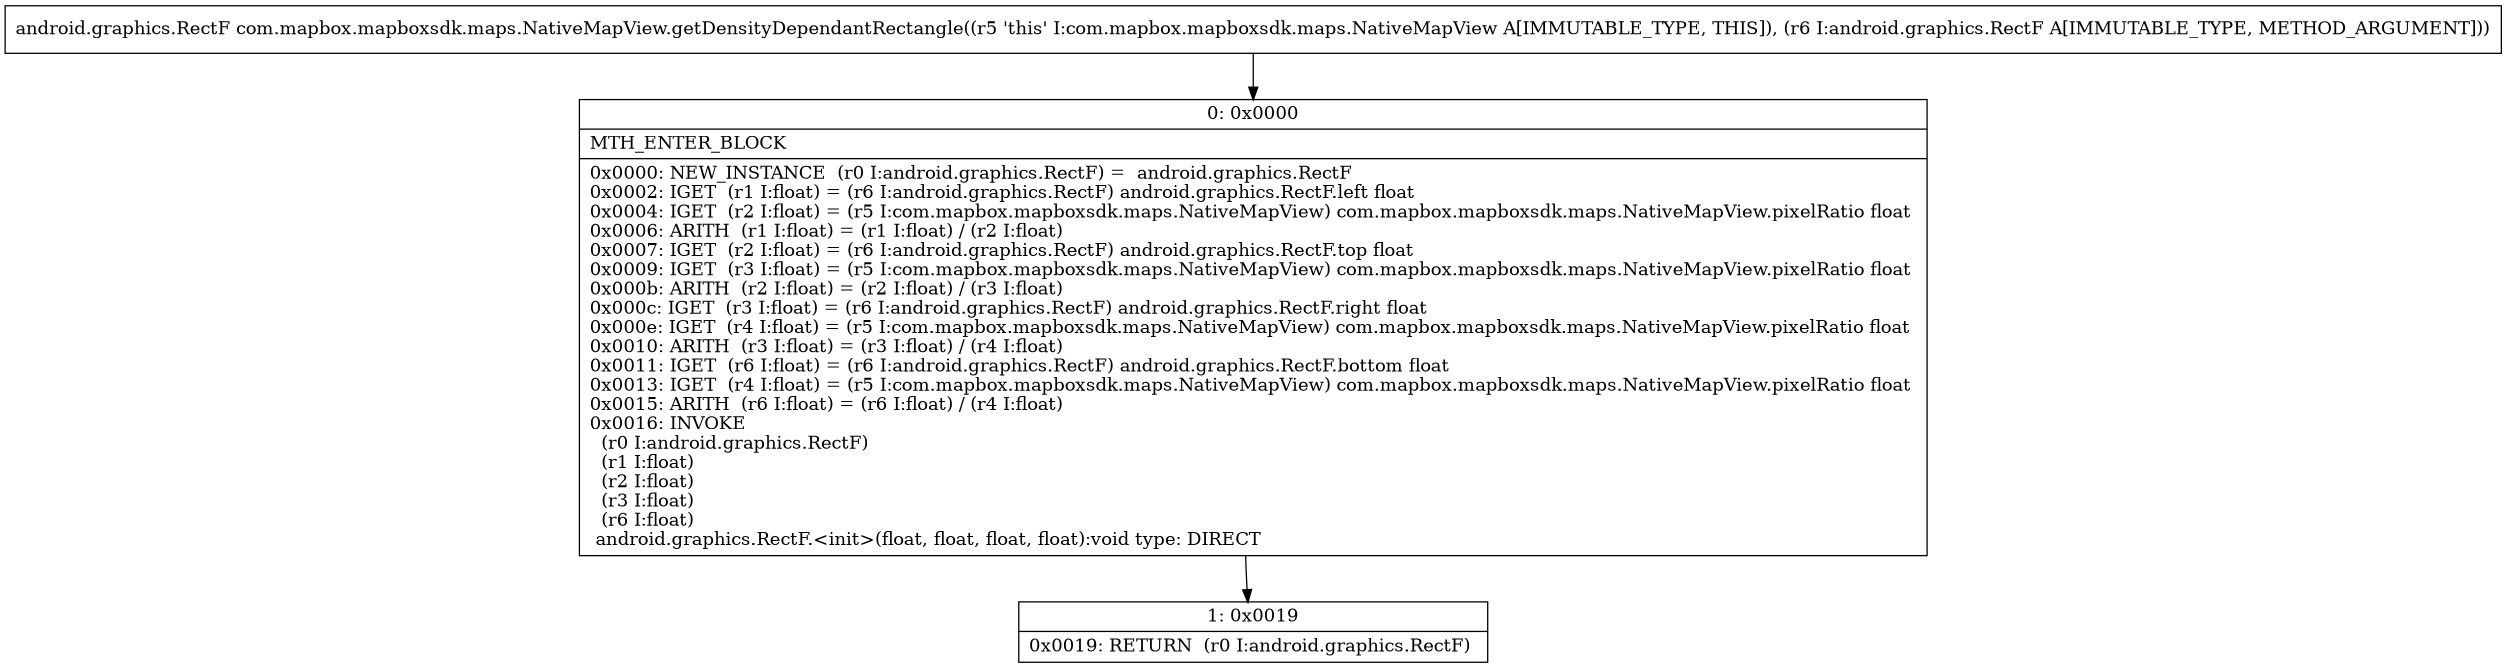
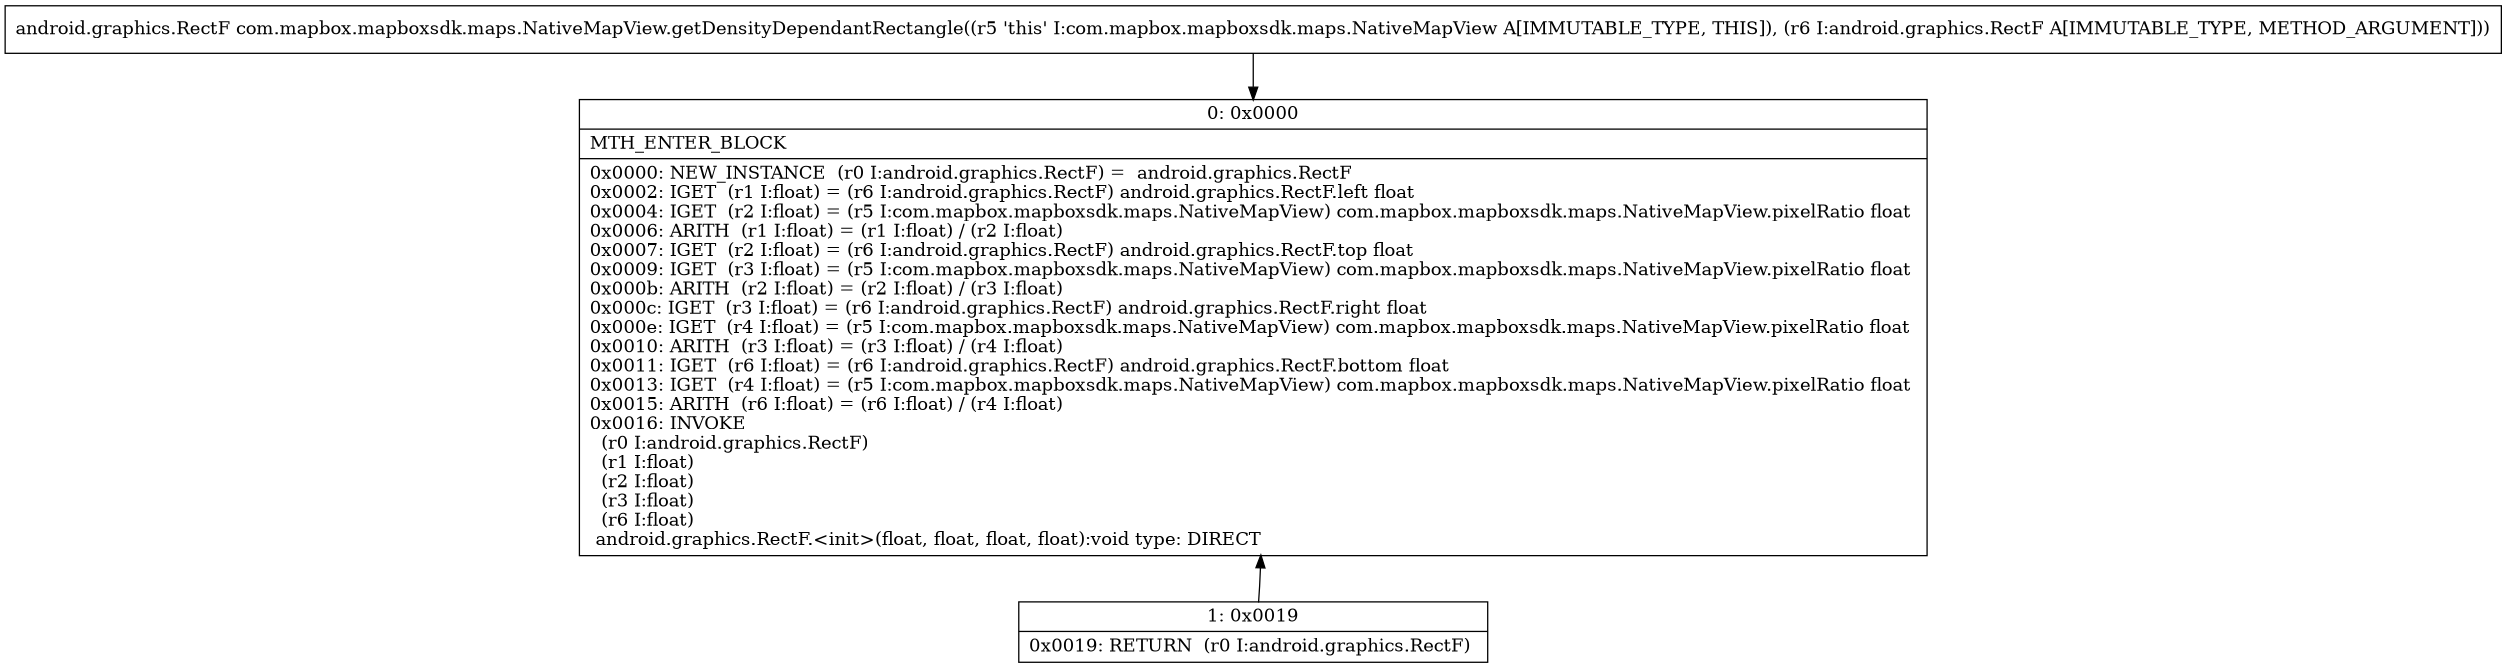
edge "0: 0x0000" -> "1: 0x0019": reversed
